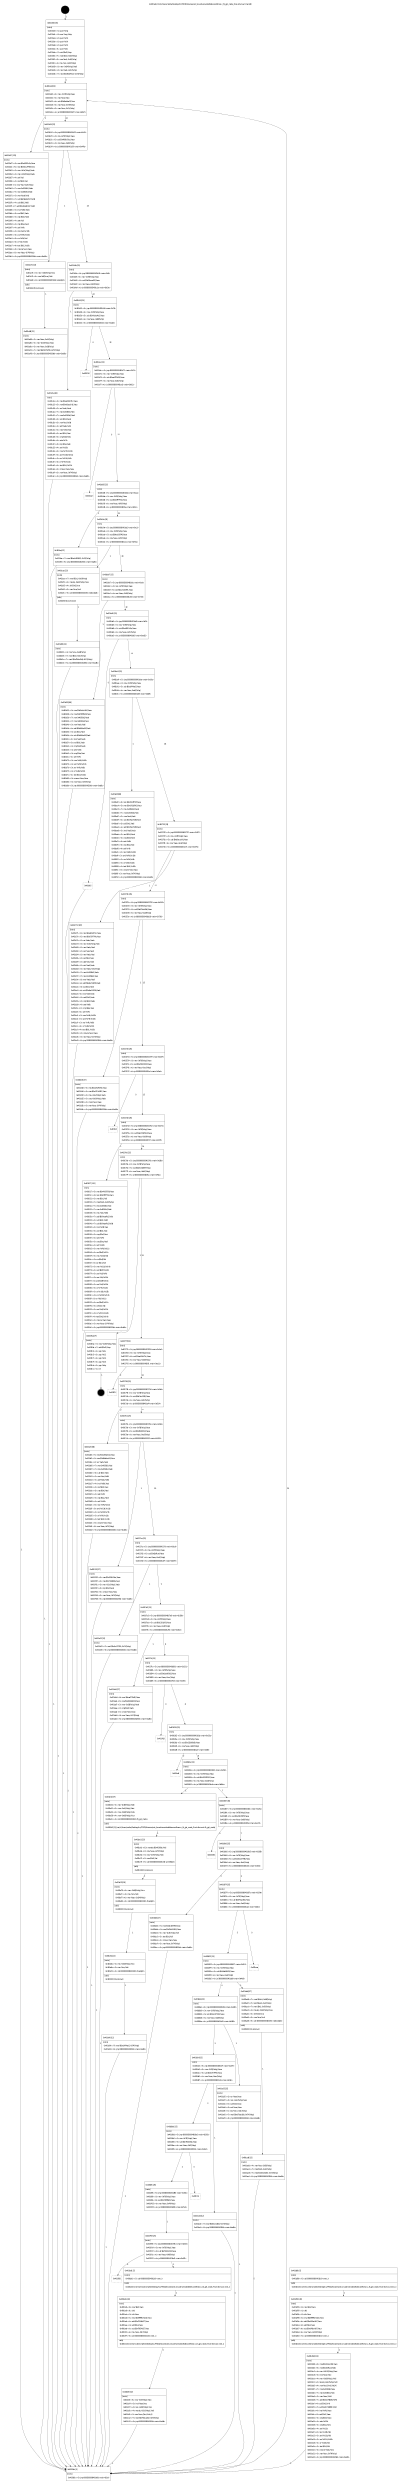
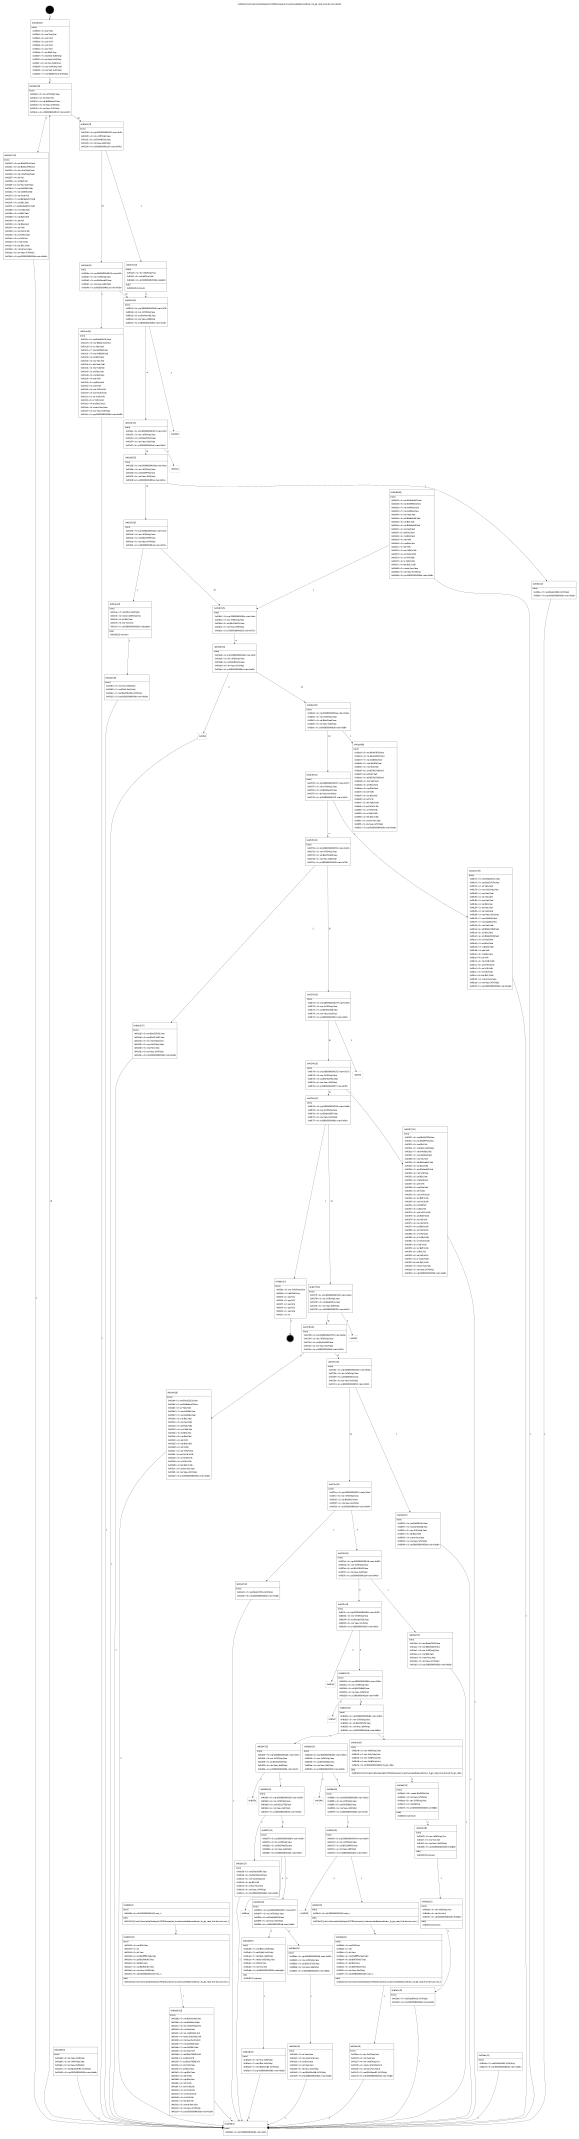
edge "0x401a7b [13]" -> "0x401a88 [21]": now "0x401a7b [13]" -> "0x401653 [25]"
edge "0x4016b7 [25]" -> "0x401d33 [88]": reversed
node "0x4018c4 [25]": removed
